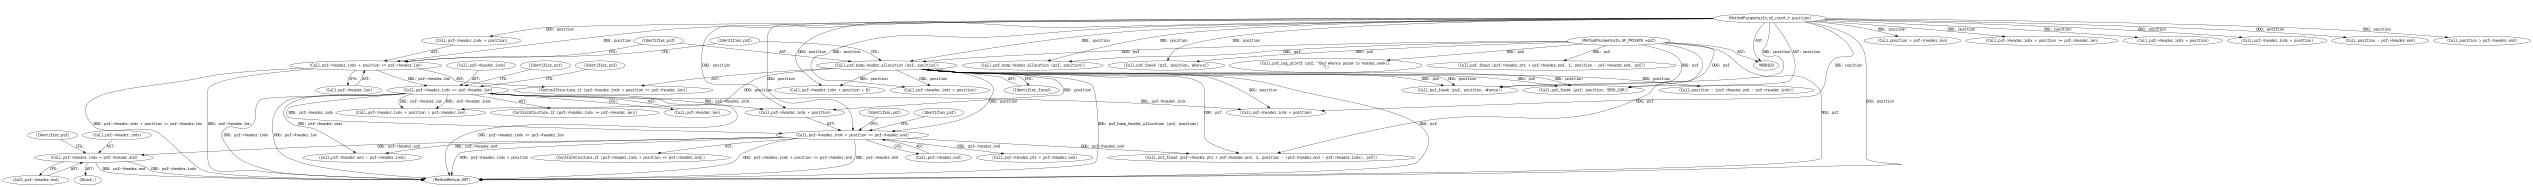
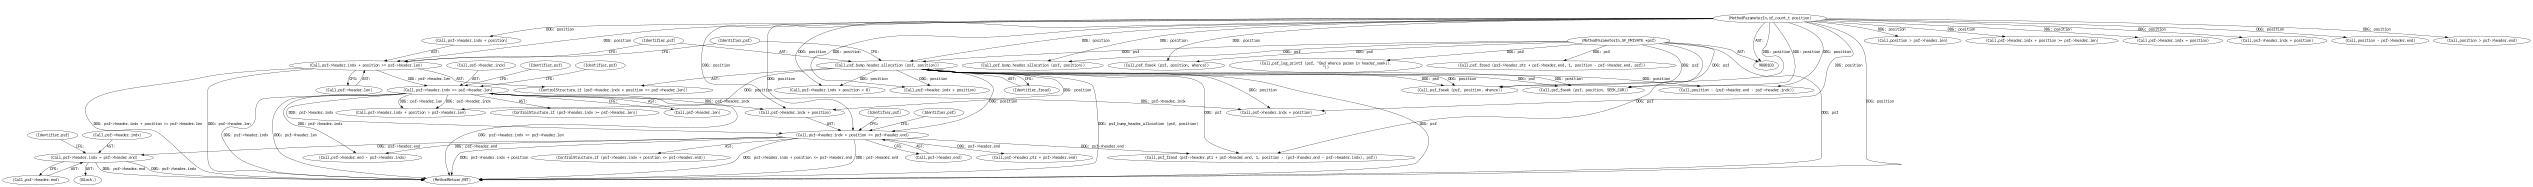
edge "(MethodParameterIn,sf_count_t position)" -> "(Call,psf_fseek (psf, position, SEEK_CUR))": label "AST: position" -> "DDG: position"
edge "(MethodParameterIn,sf_count_t position)" -> "(Call,position - (psf->header.end - psf->header.indx))": added, label "DDG: position"
